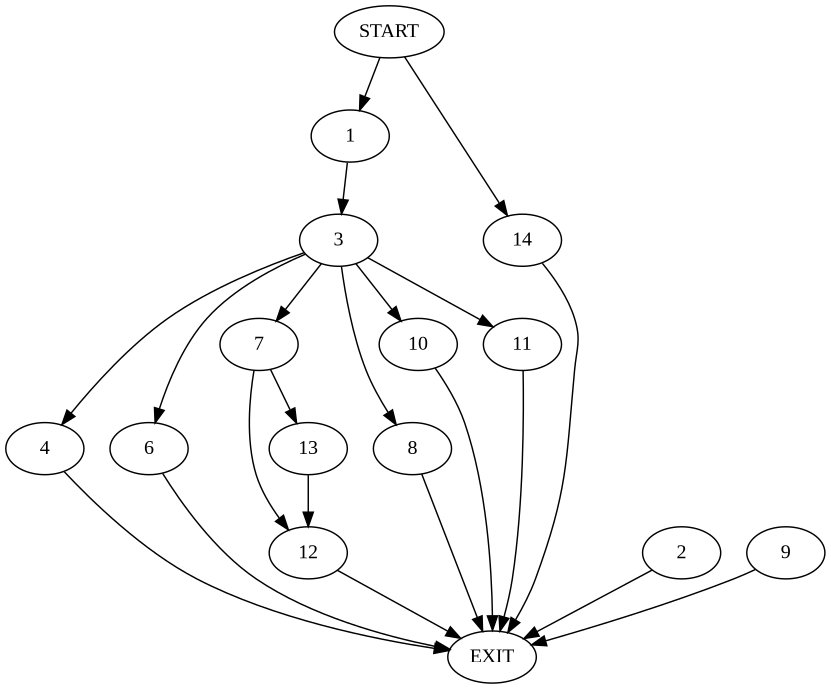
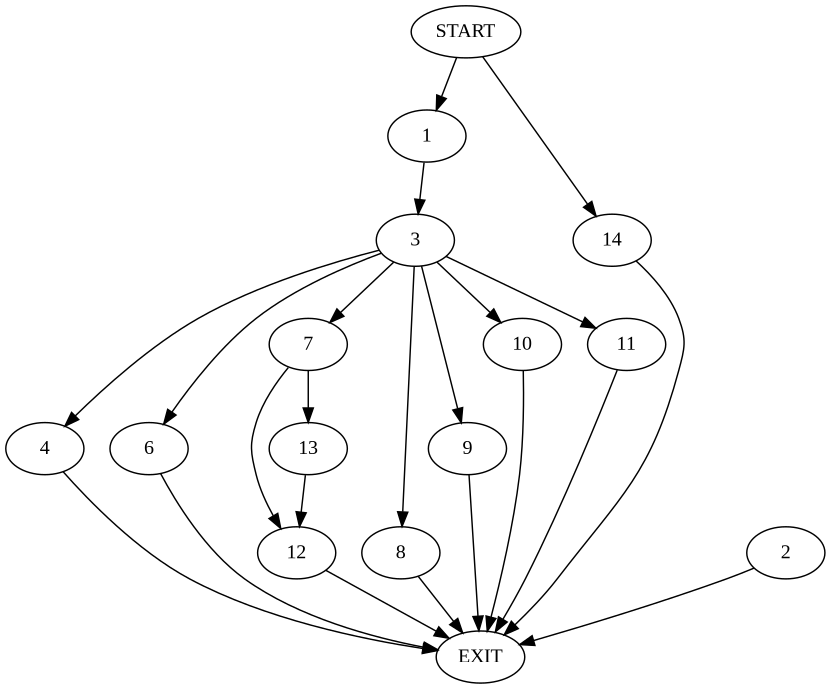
edge "3" -> "9": added
